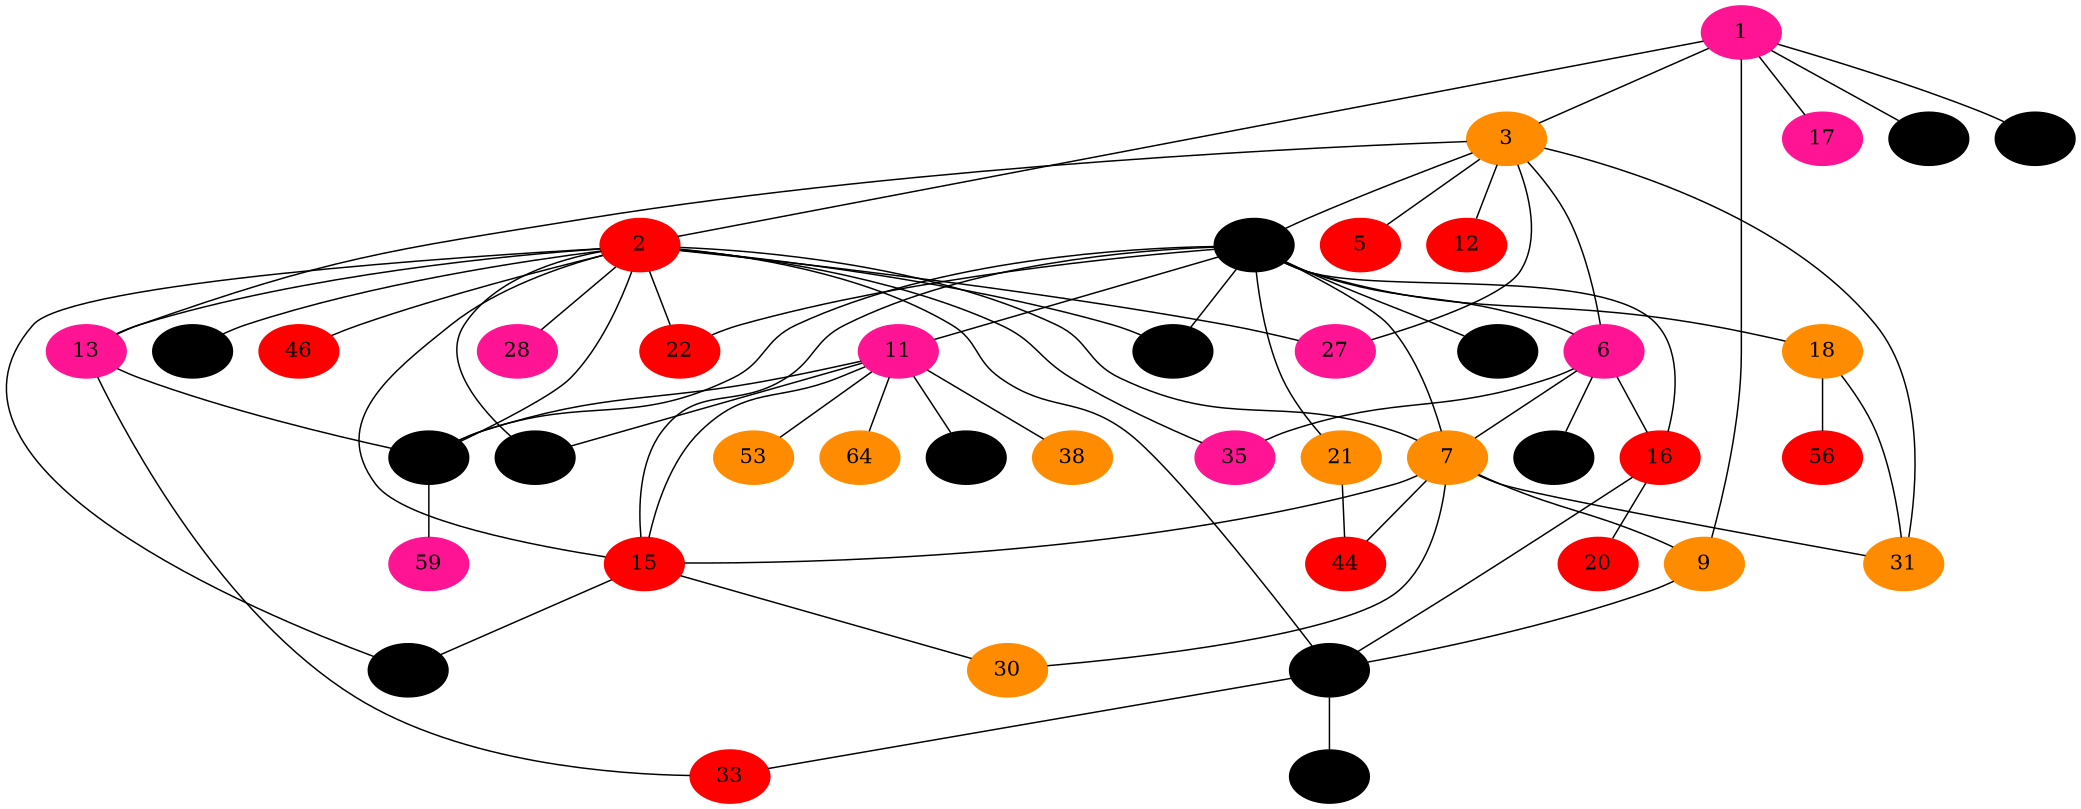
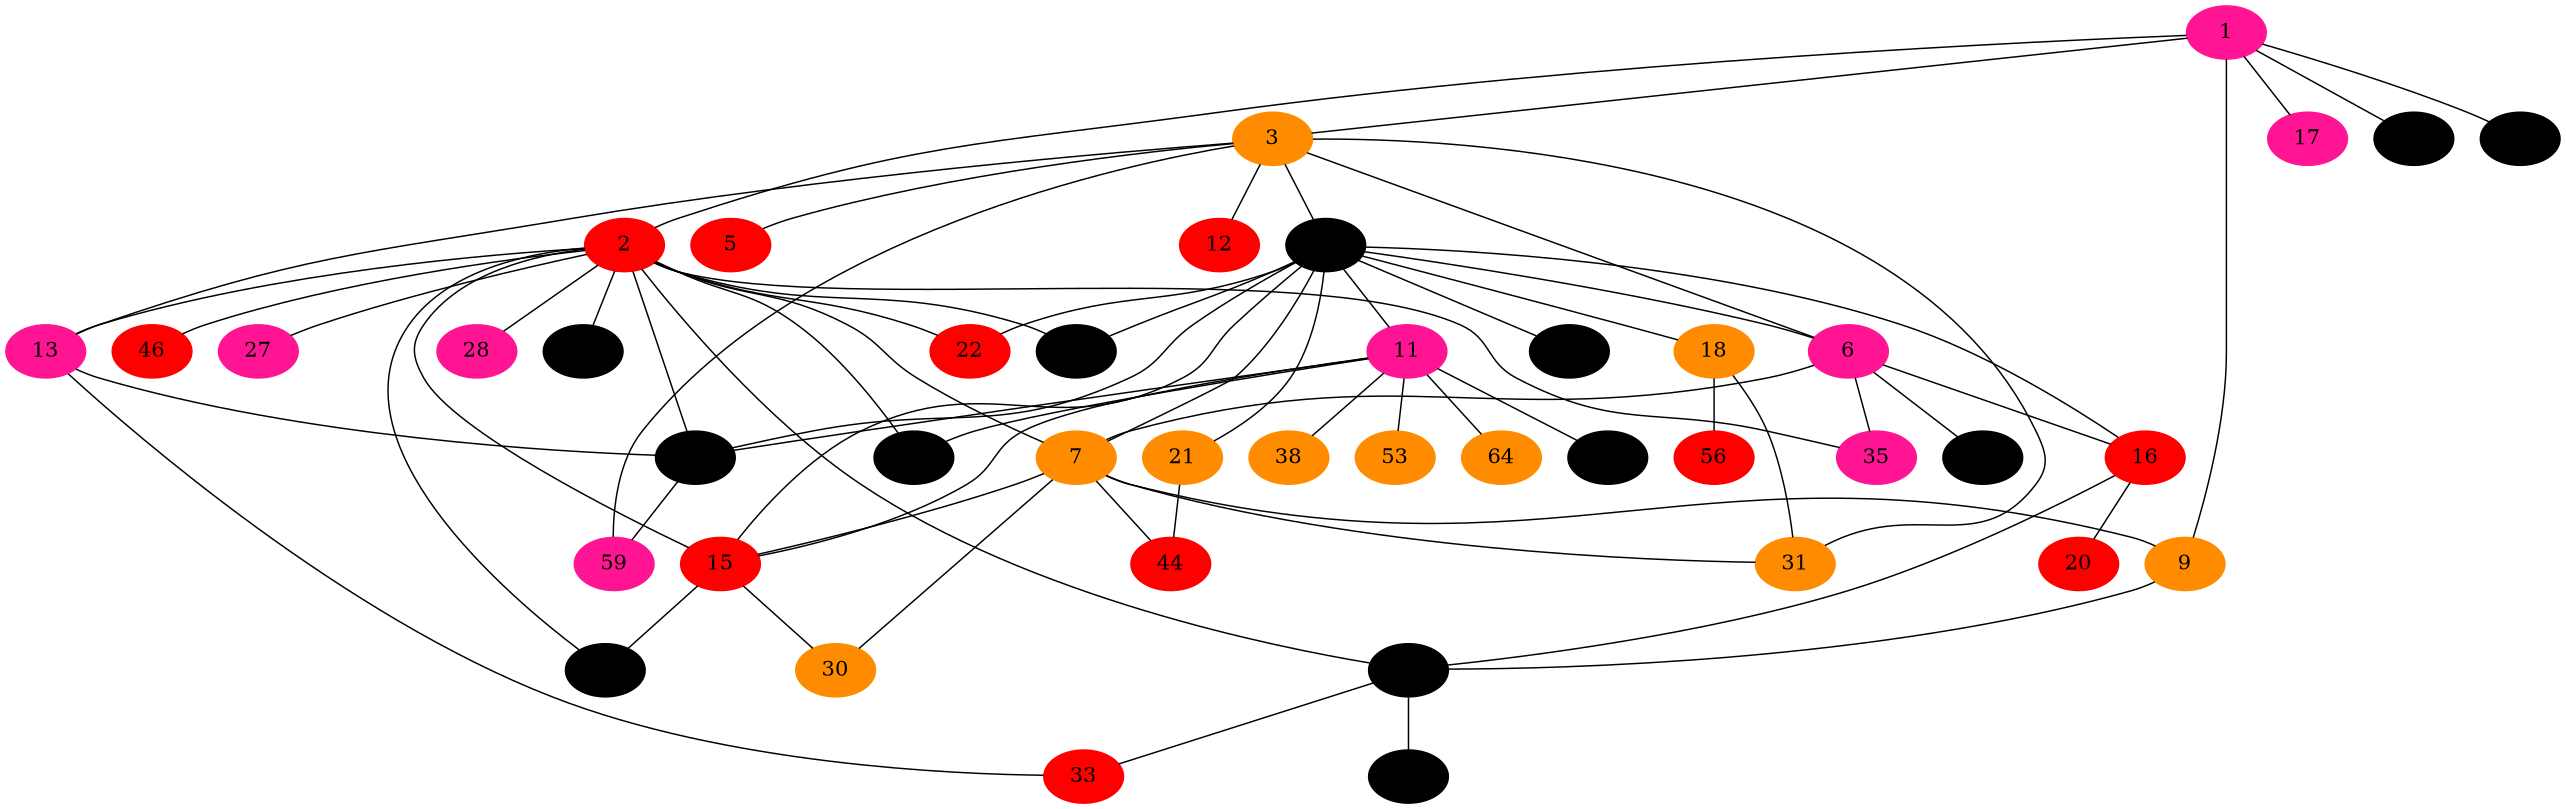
edge "3" -- "27": now "3" -- "59"
